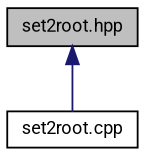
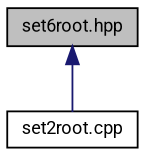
node "set2root.hpp": label "set2root.hpp" -> "set6root.hpp"
